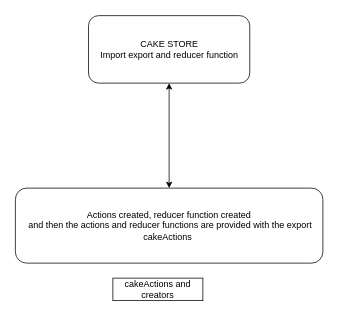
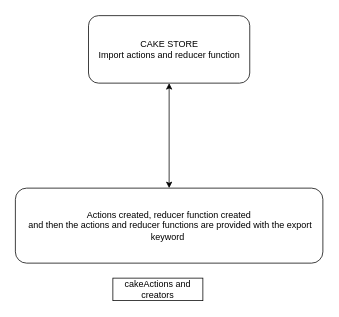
node "CAKE STORE Import export and reducer function": label "CAKE STORE Import export and reducer function" -> "CAKE STORE Import actions and reducer function"
node "Actions created, reducer function created and then the actions and reducer functions are provided with the export cakeActions": label "Actions created, reducer function created and then the actions and reducer functions are provided with the export cakeActions" -> "Actions created, reducer function created and then the actions and reducer functions are provided with the export keyword"
